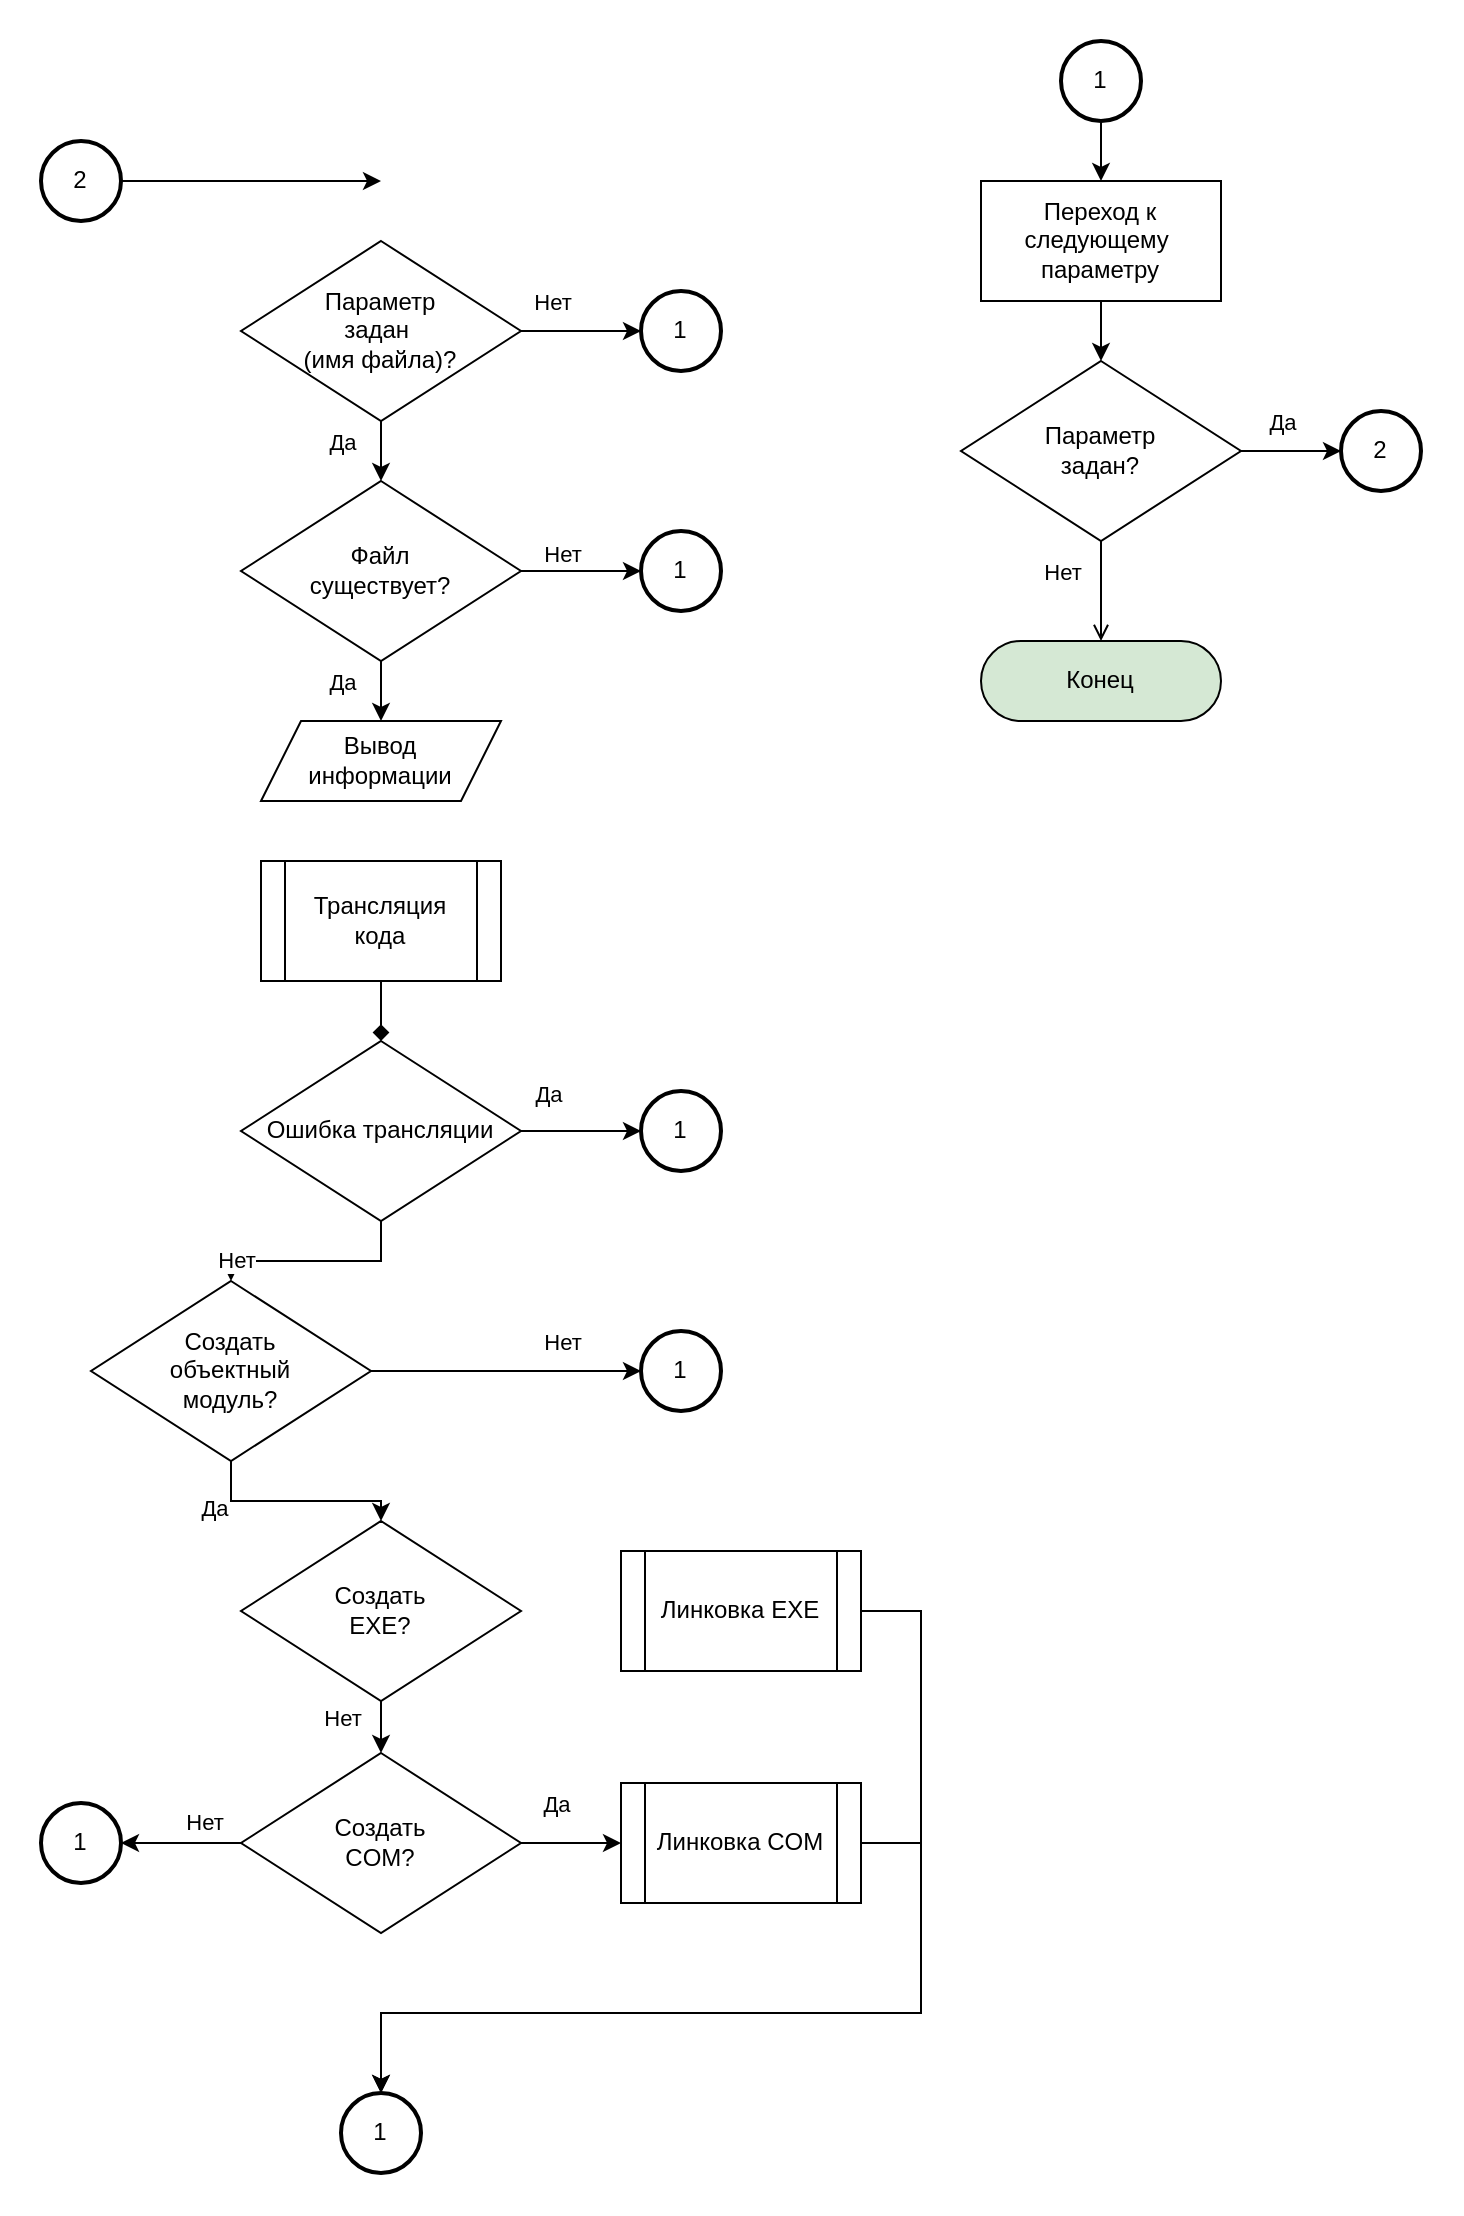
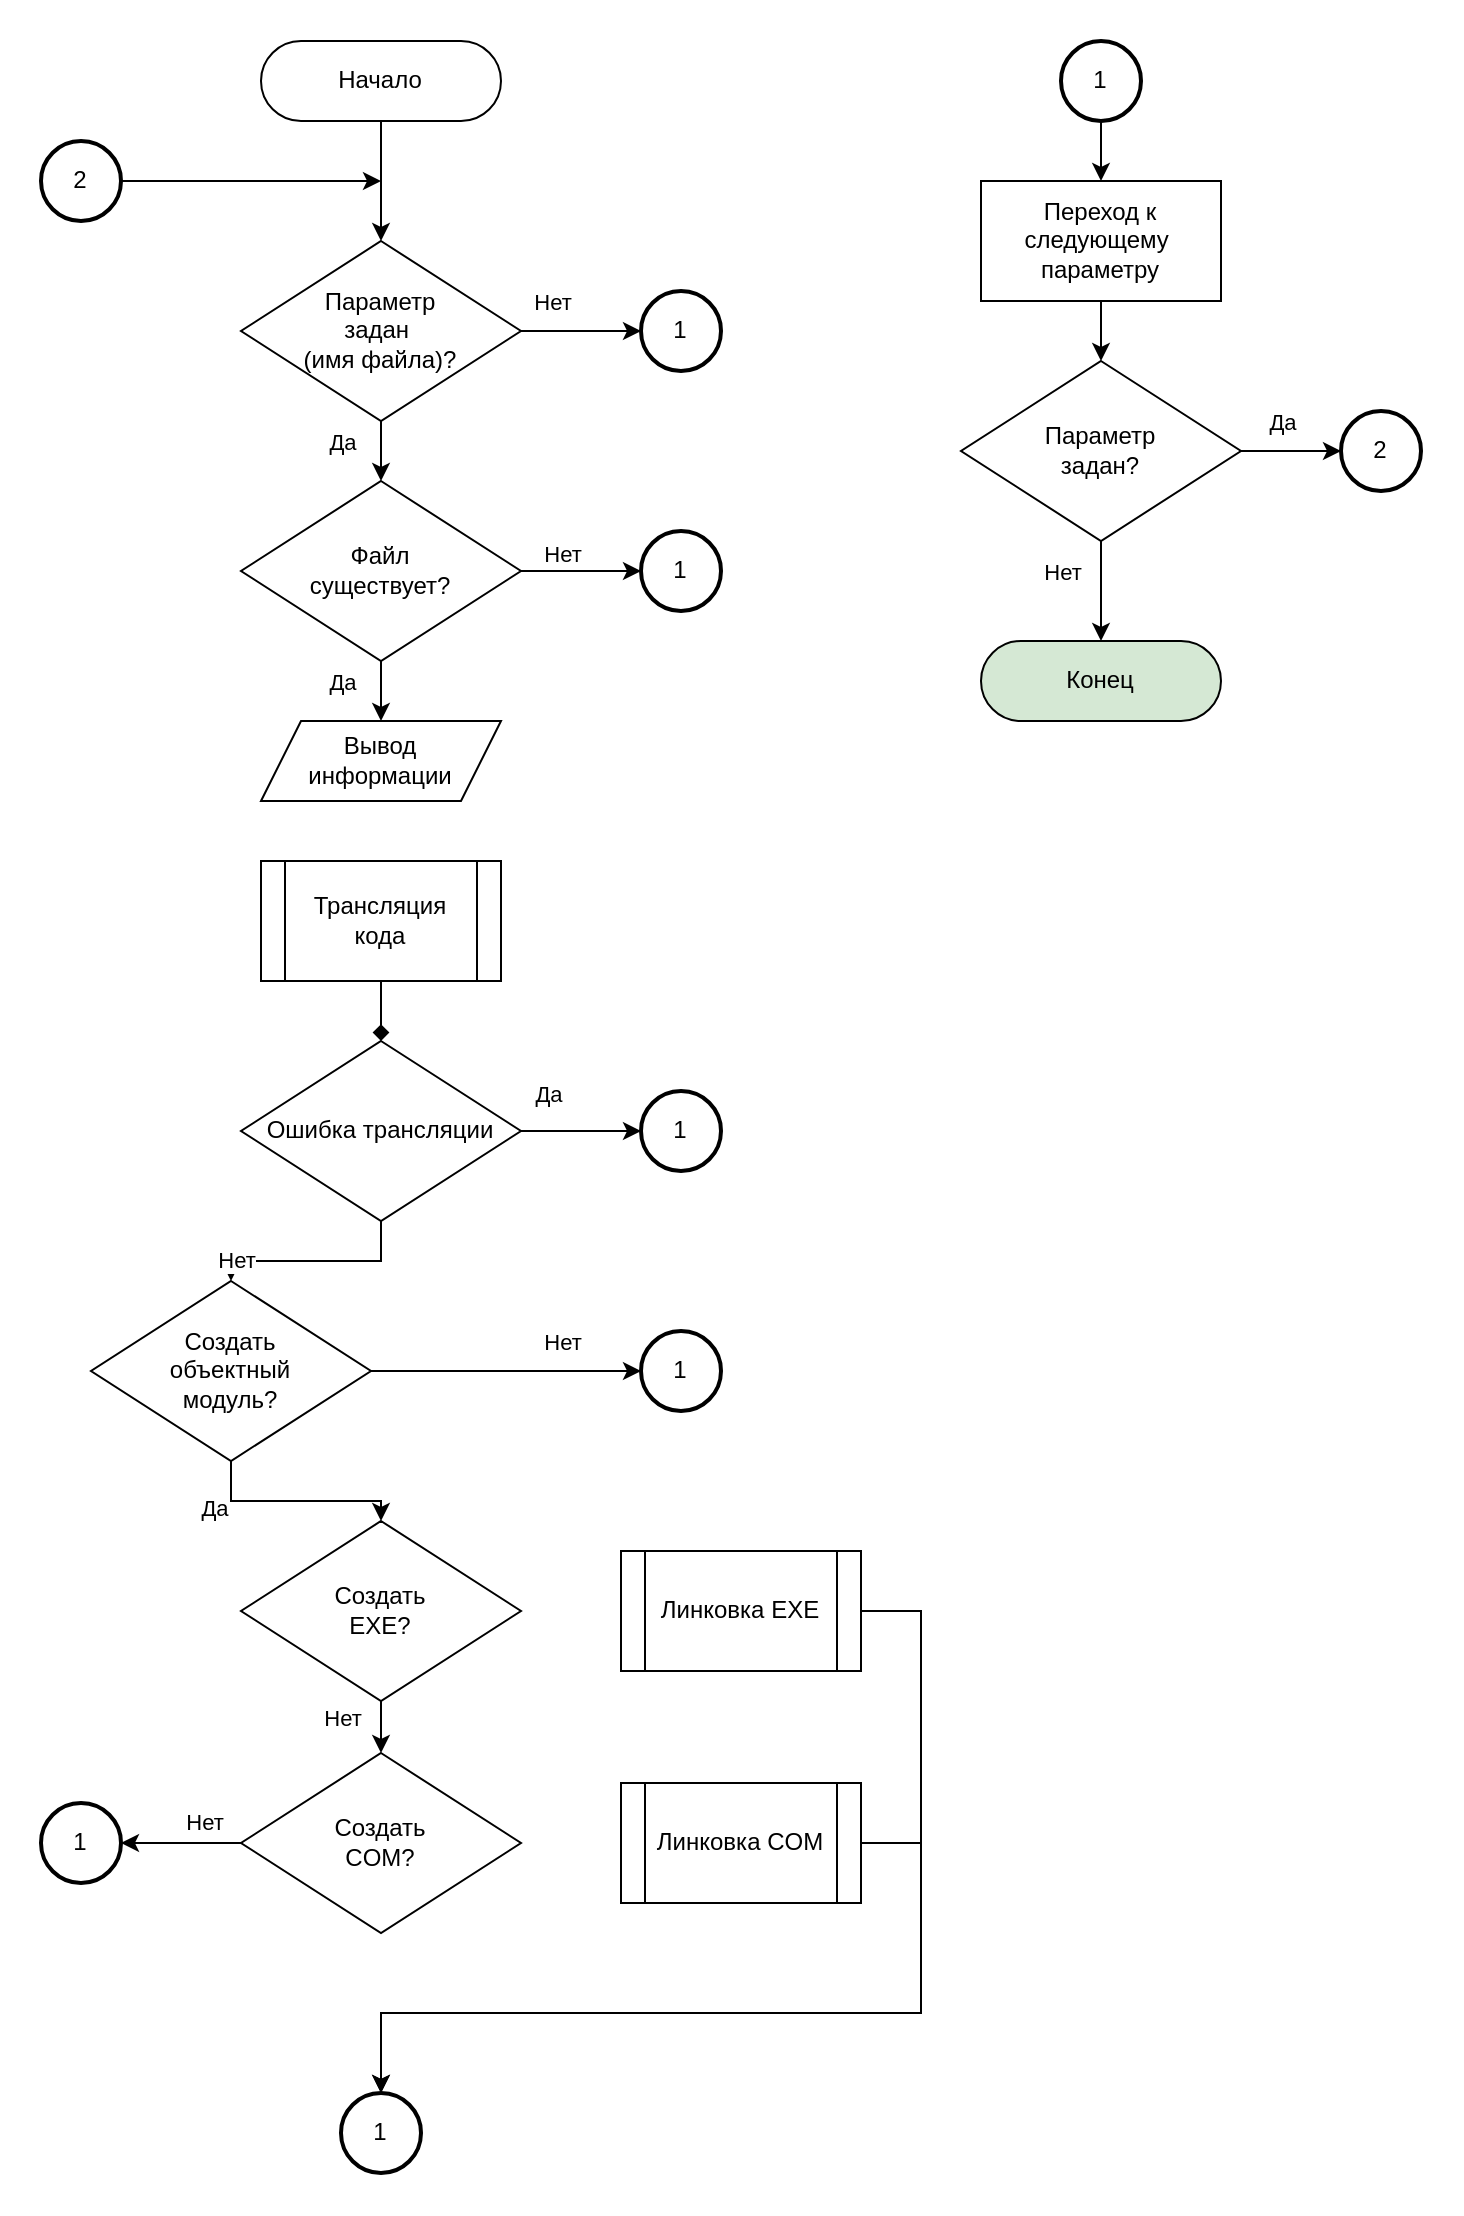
node "Начало": added
edge "Начало" -> "Параметр задан (имя файла)?": added
edge "Параметр задан?" -> "Конец": arrowhead open -> classic
edge "Создать COM?" -> "Линковка COM": removed, label "Да"
